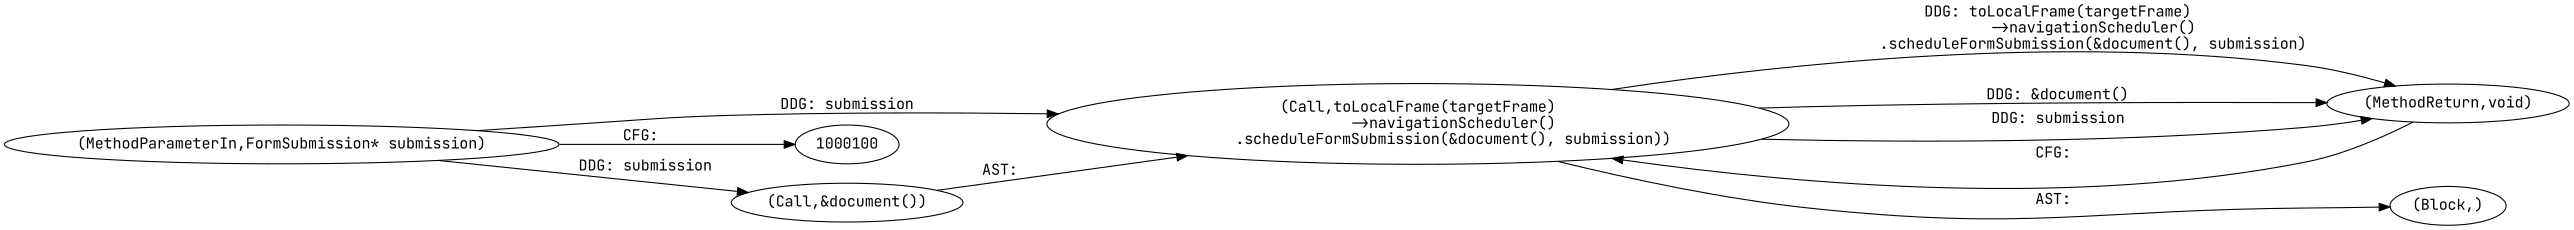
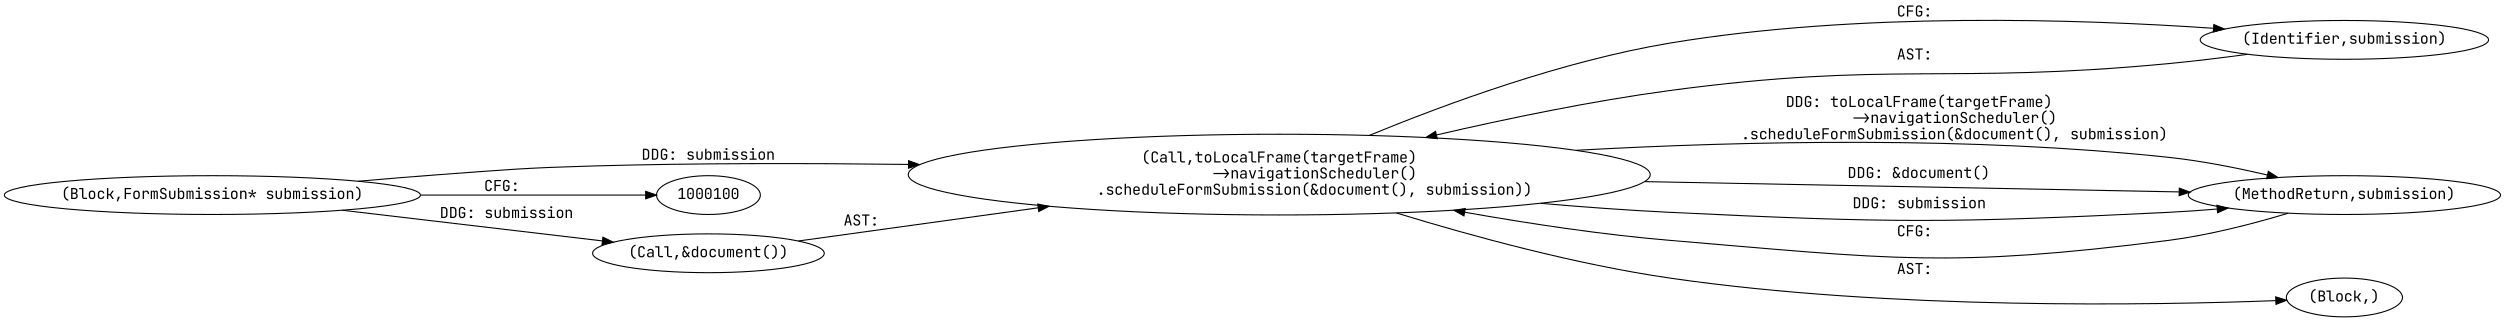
node "(Identifier,submission)": added
node "(MethodReturn,void)": label "(MethodReturn,void)" -> "(MethodReturn,submission)"
node "(MethodParameterIn,FormSubmission* submission)": label "(MethodParameterIn,FormSubmission* submission)" -> "(Block,FormSubmission* submission)"
